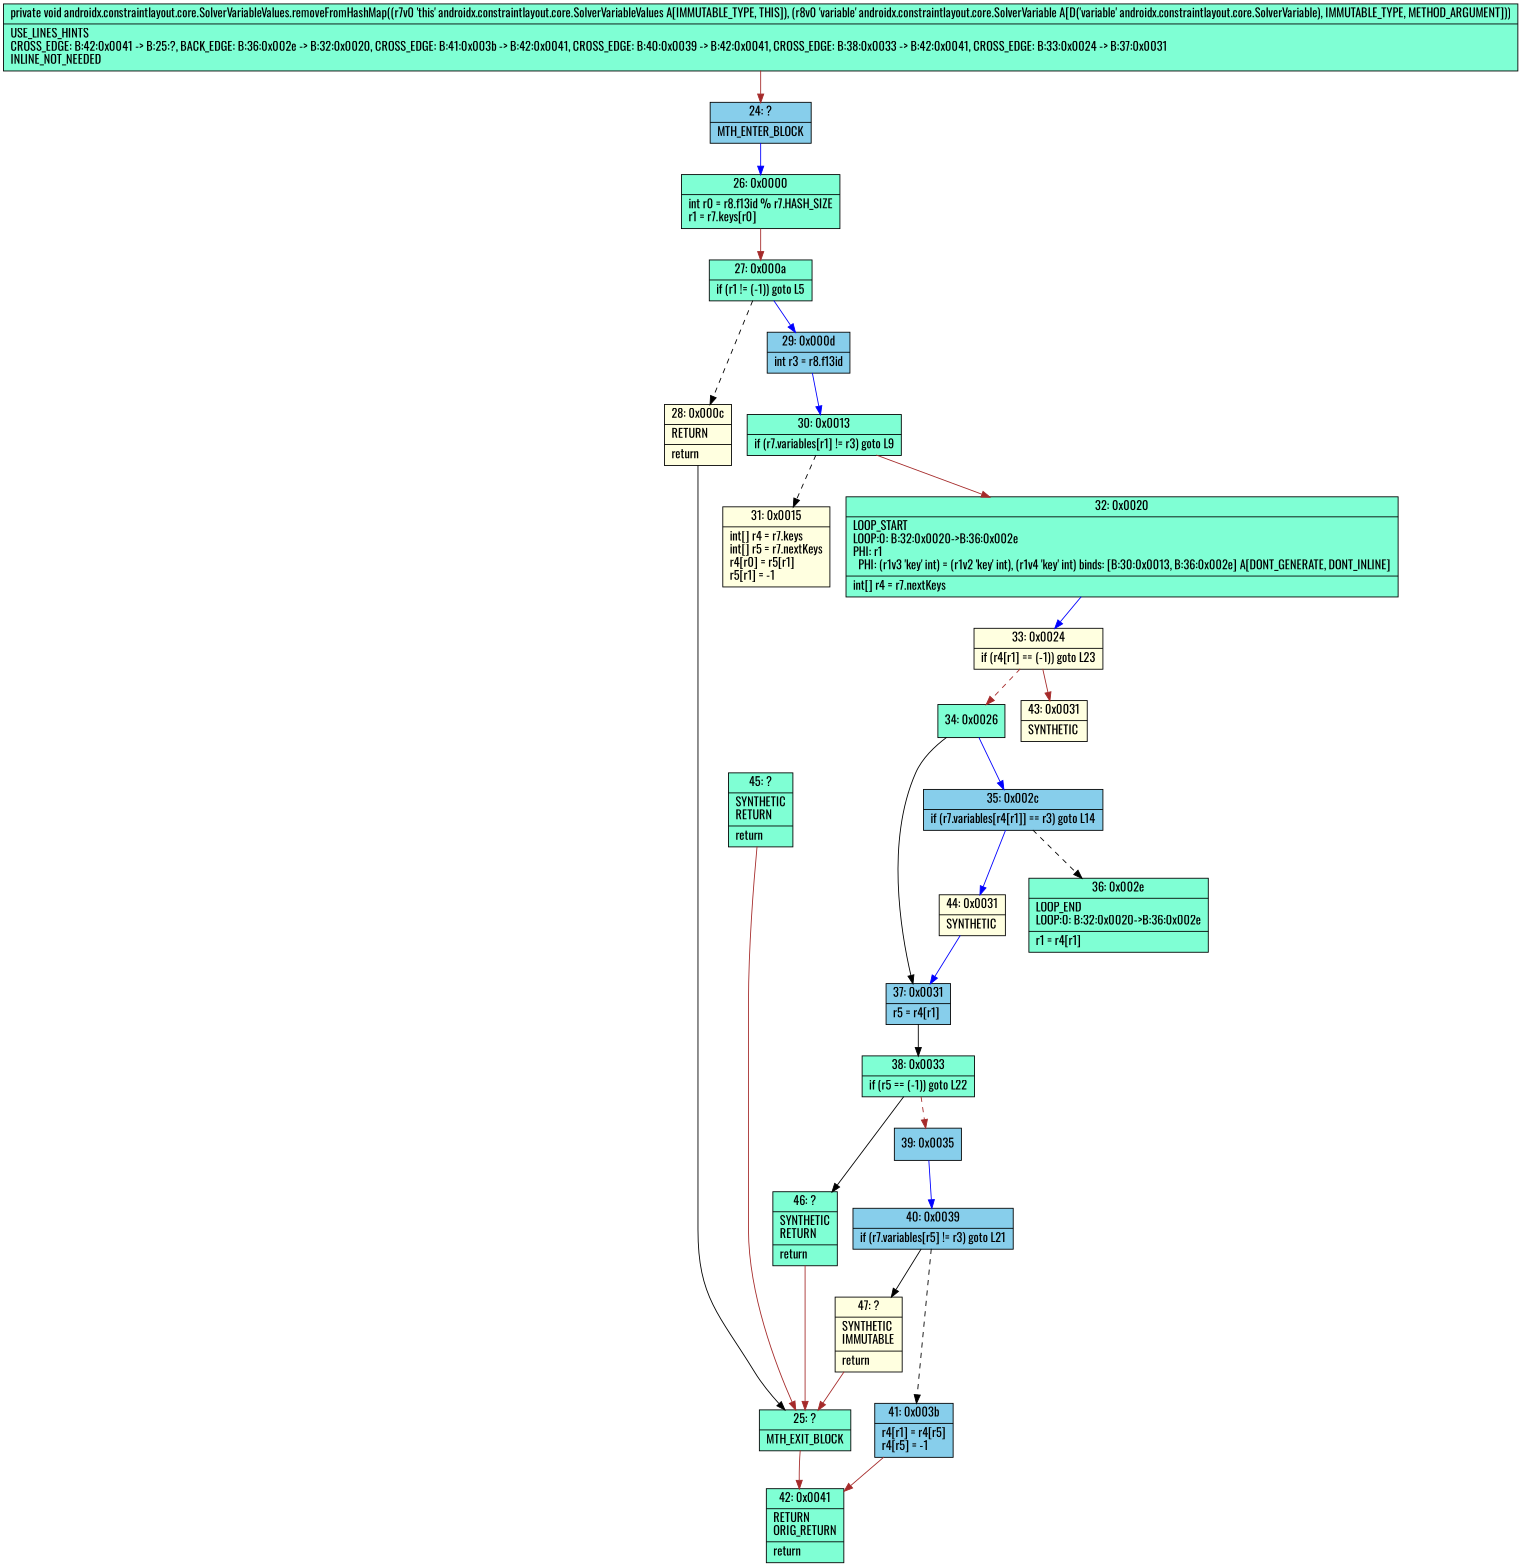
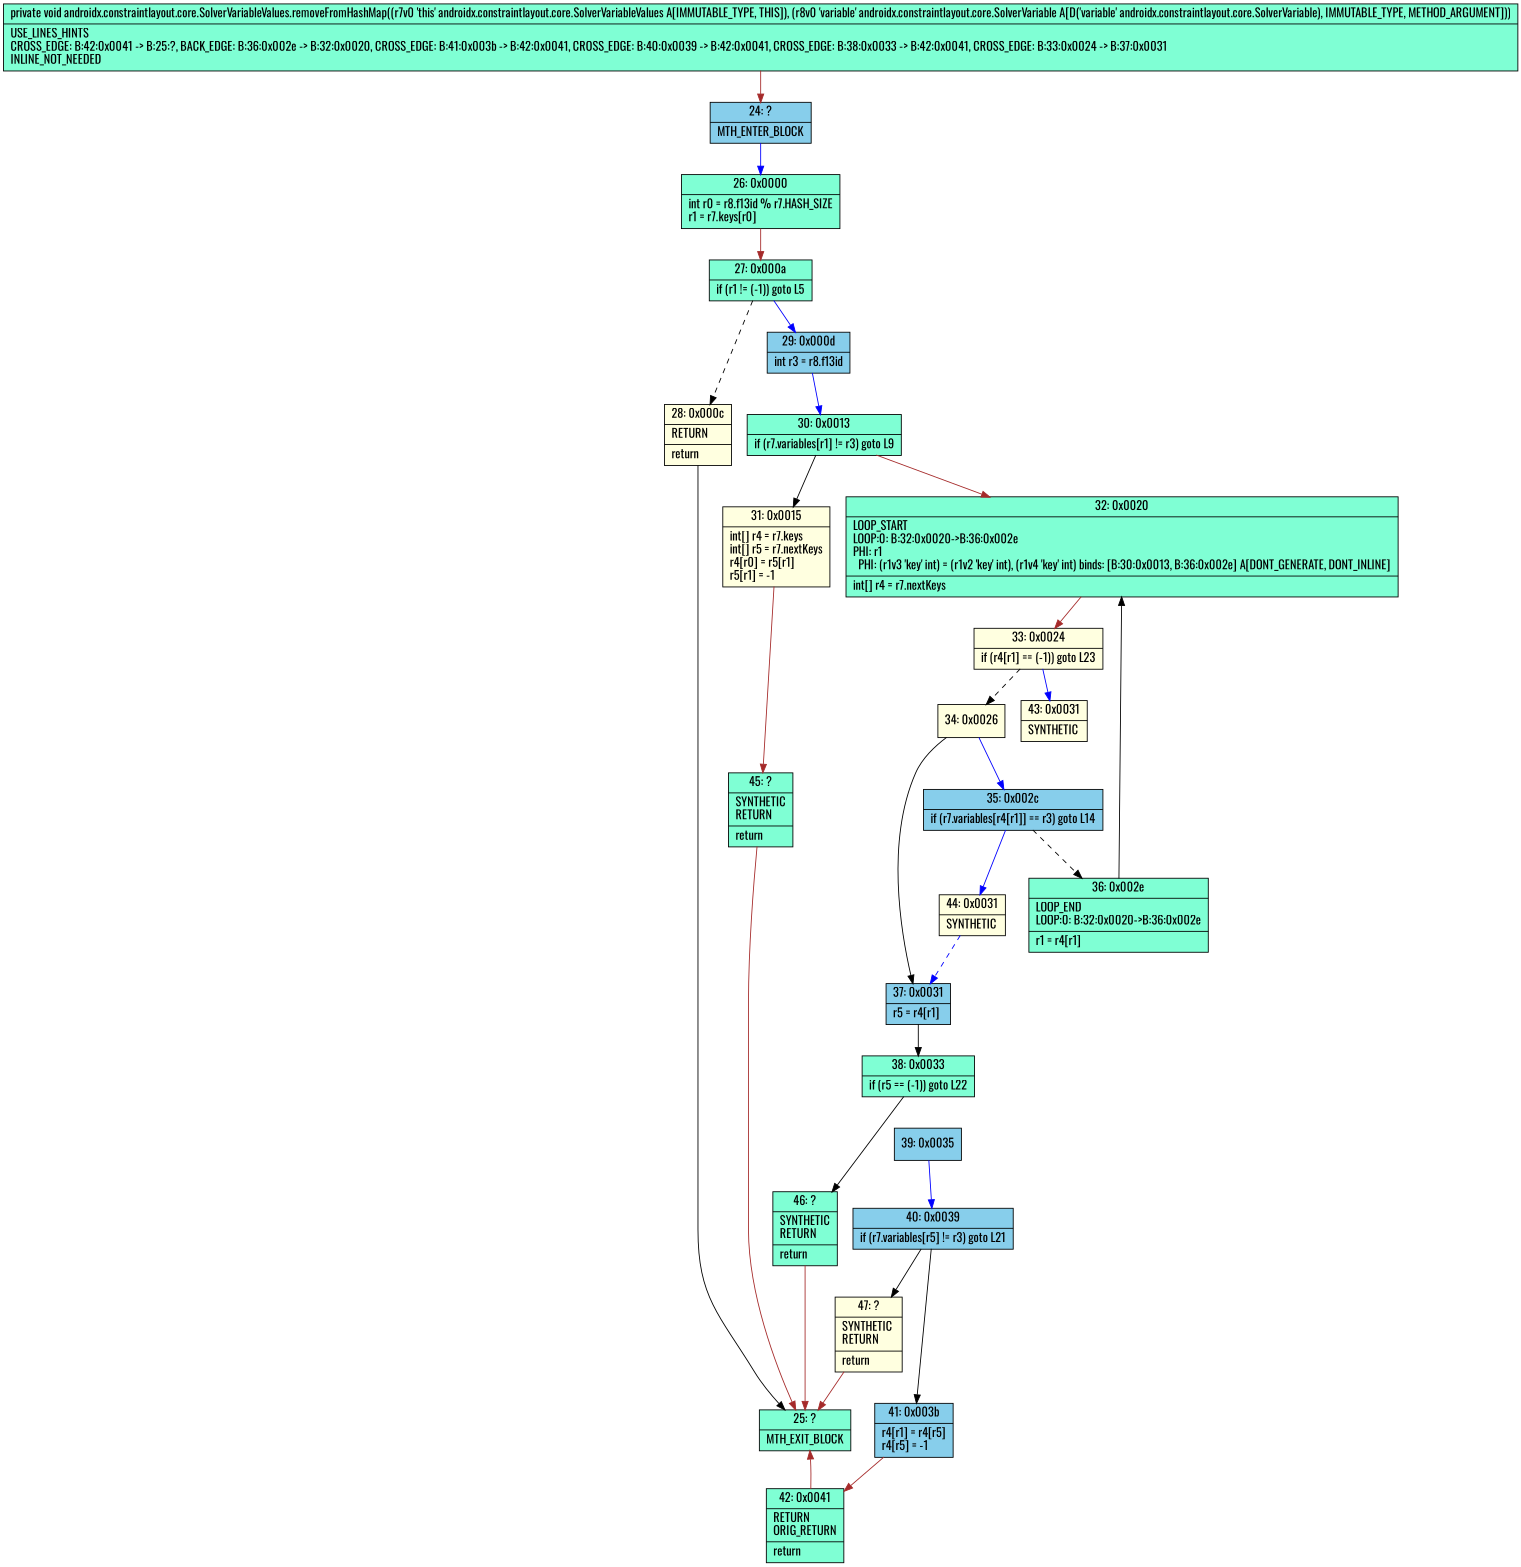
edge "30: 0x0013" -> "31: 0x0015": style dashed -> solid
edge "32: 0x0020" -> "33: 0x0024": color blue -> brown
edge "31: 0x0015" -> "45: ?": added
edge "33: 0x0024" -> "43: 0x0031": color brown -> blue
edge "33: 0x0024" -> "34: 0x0026": color brown -> black
node "34: 0x0026": fillcolor aquamarine -> lightyellow
edge "36: 0x002e" -> "32: 0x0020": added
edge "44: 0x0031" -> "37: 0x0031": style solid -> dashed
edge "38: 0x0033" -> "39: 0x0035": removed
edge "40: 0x0039" -> "41: 0x003b": style dashed -> solid
node "47: ?": text "IMMUTABLE" -> "RETURN"
edge "25: ?" -> "42: 0x0041": reversed
